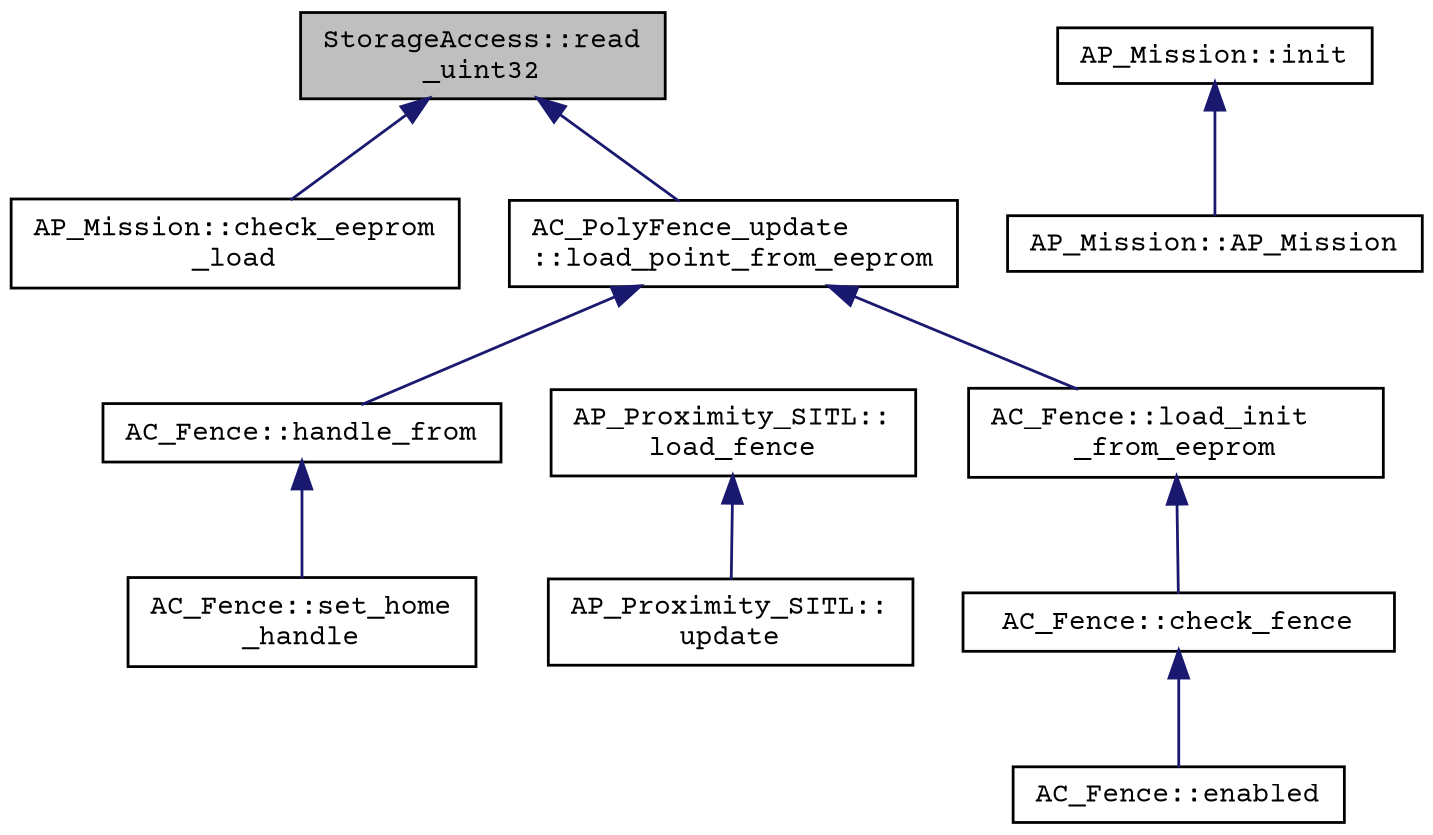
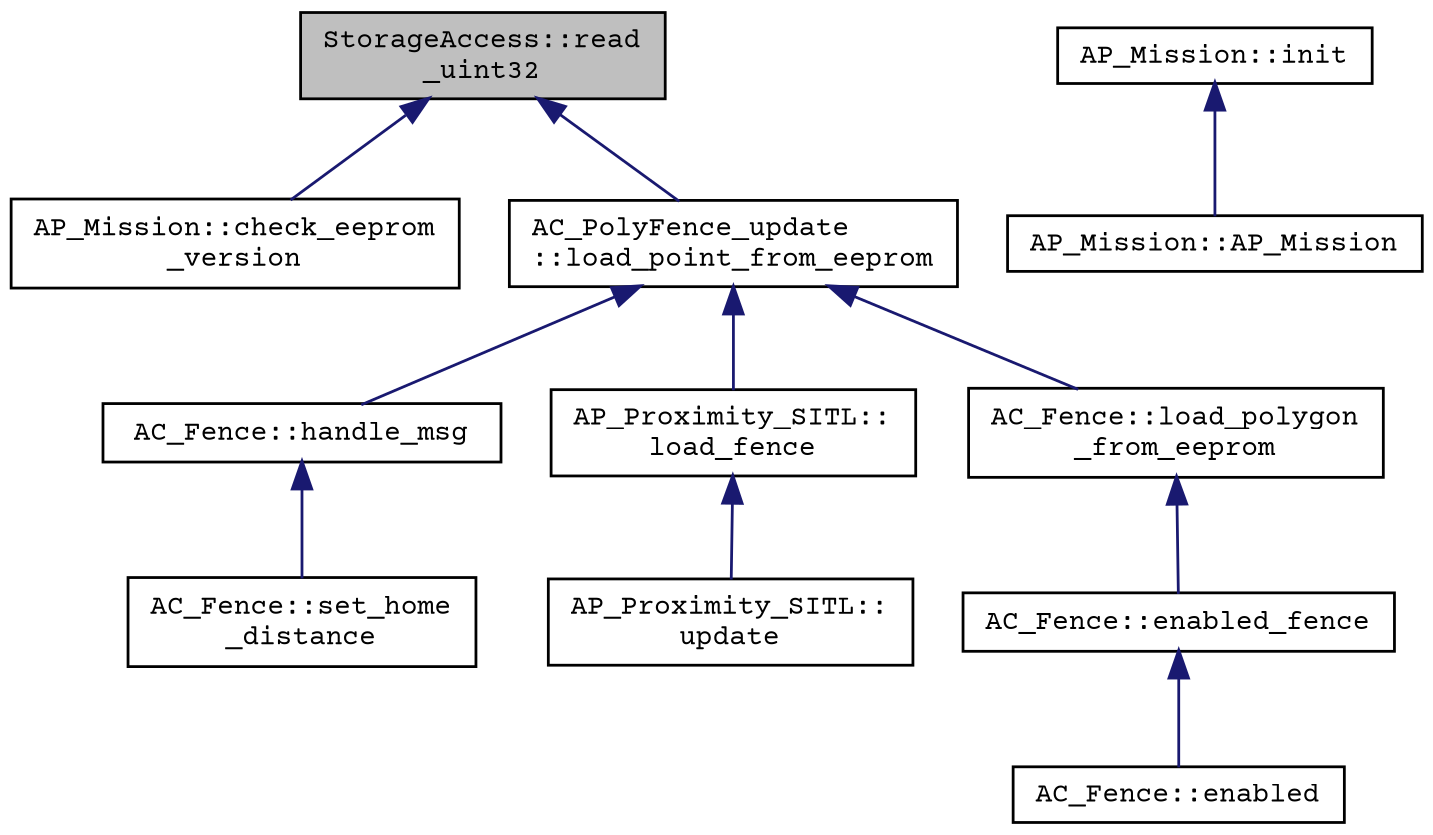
node "AP_Mission::check_eeprom _load": label "AP_Mission::check_eeprom _load" -> "AP_Mission::check_eeprom _version"
edge "AP_Proximity_SITL:: load_fence" -> "AC_PolyFence_update ::load_point_from_eeprom": added
node "AC_Fence::handle_from": label "AC_Fence::handle_from" -> "AC_Fence::handle_msg"
node "AC_Fence::load_init _from_eeprom": label "AC_Fence::load_init _from_eeprom" -> "AC_Fence::load_polygon _from_eeprom"
node "AC_Fence::set_home _handle": label "AC_Fence::set_home _handle" -> "AC_Fence::set_home _distance"
node "AC_Fence::check_fence": label "AC_Fence::check_fence" -> "AC_Fence::enabled_fence"
